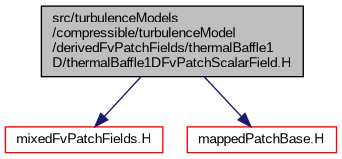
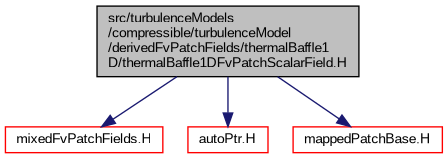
node "autoPtr.H": added
